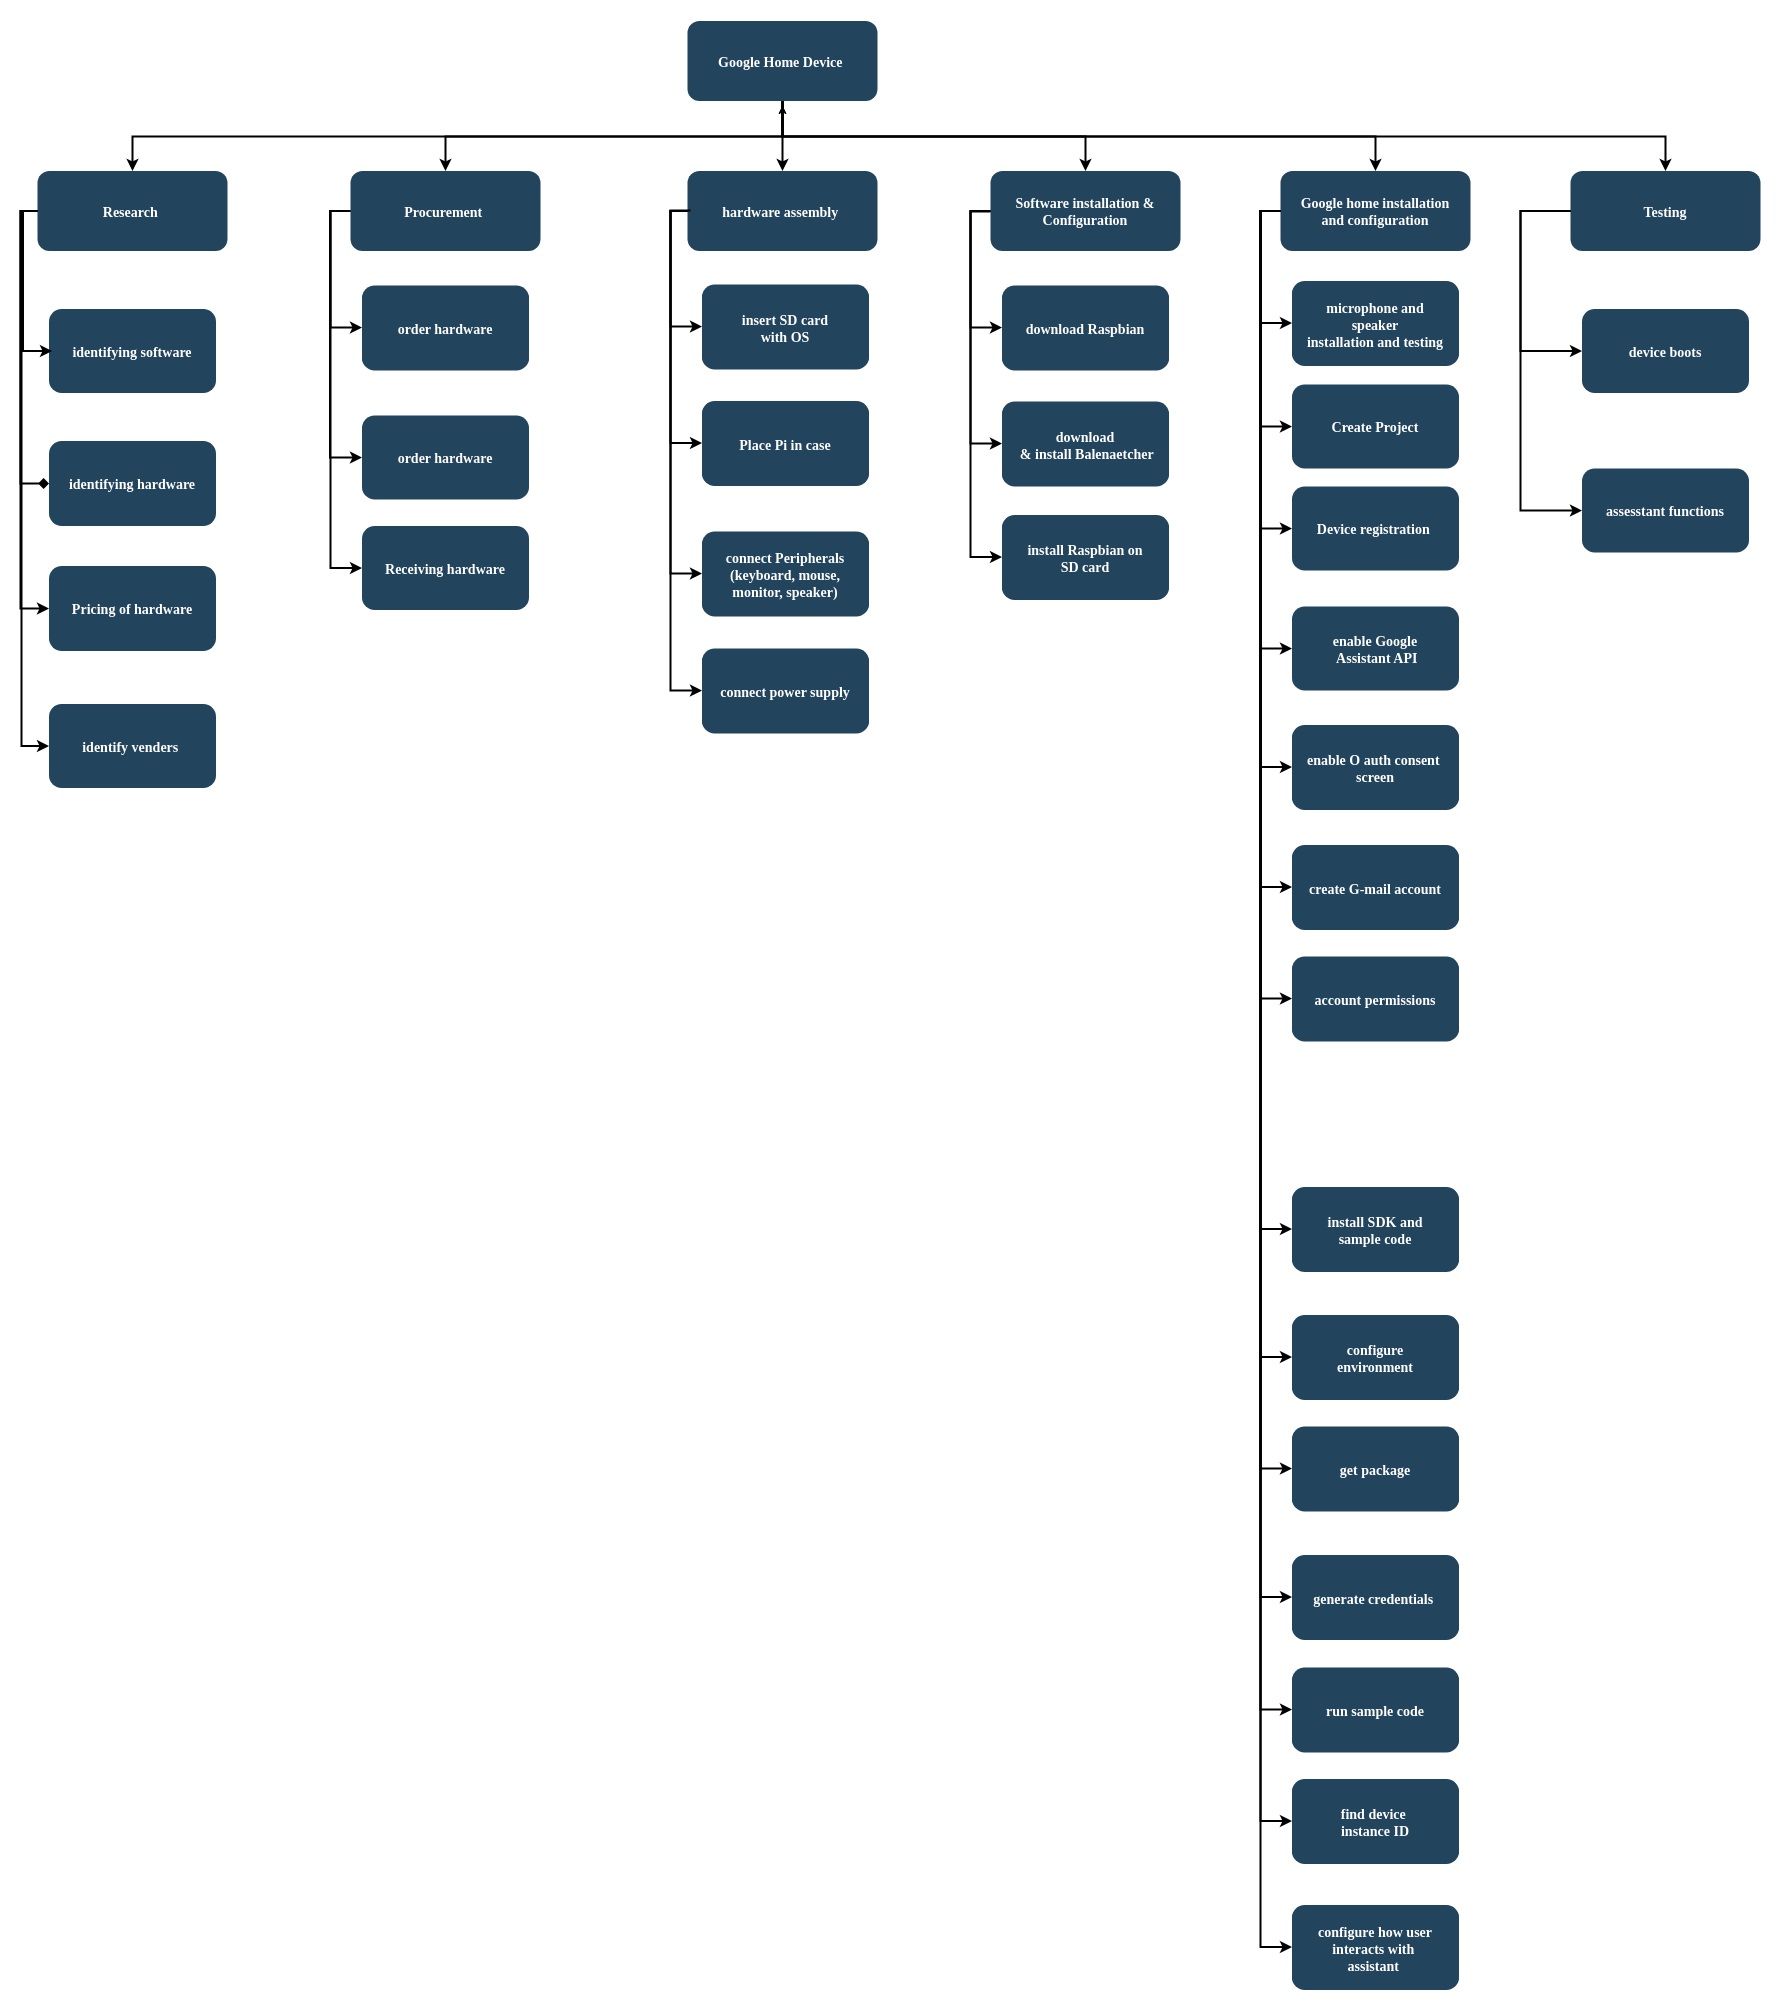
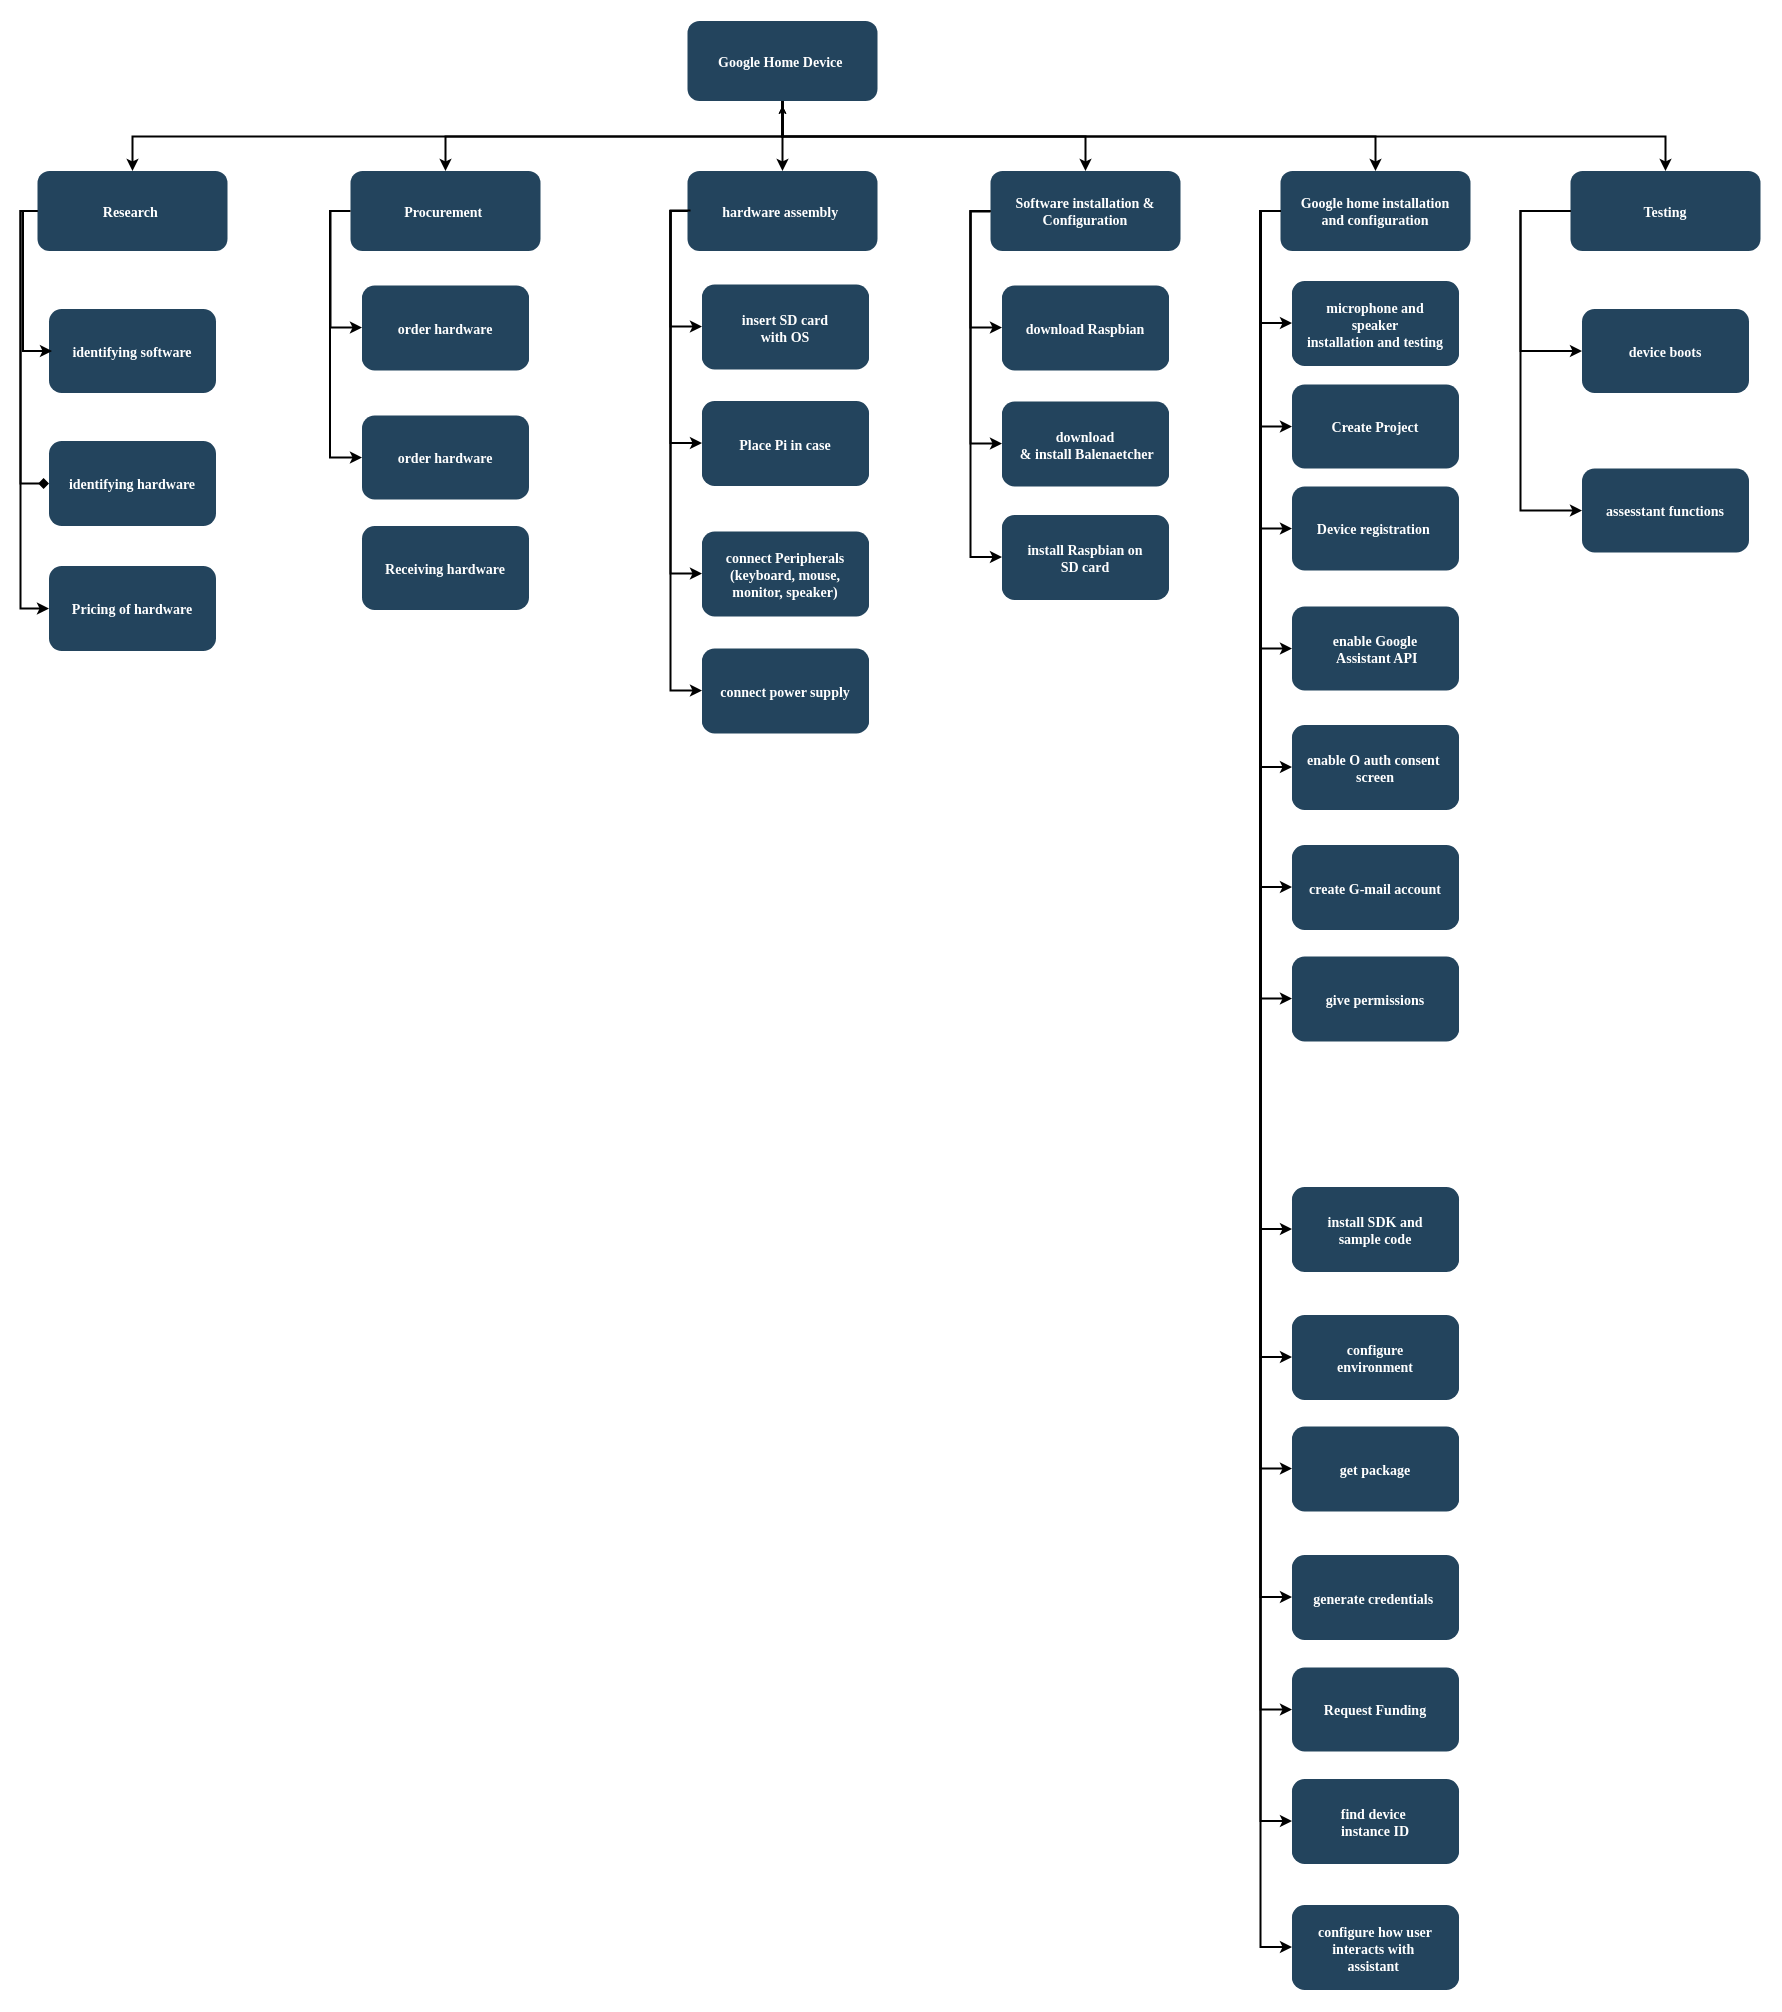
edge "Procurement" -> "Receiving hardware": removed
edge "Research" -> "identify venders": removed
node "identify venders": removed
node "account permissions": label "account permissions" -> "give permissions"
node "run sample code": removed
